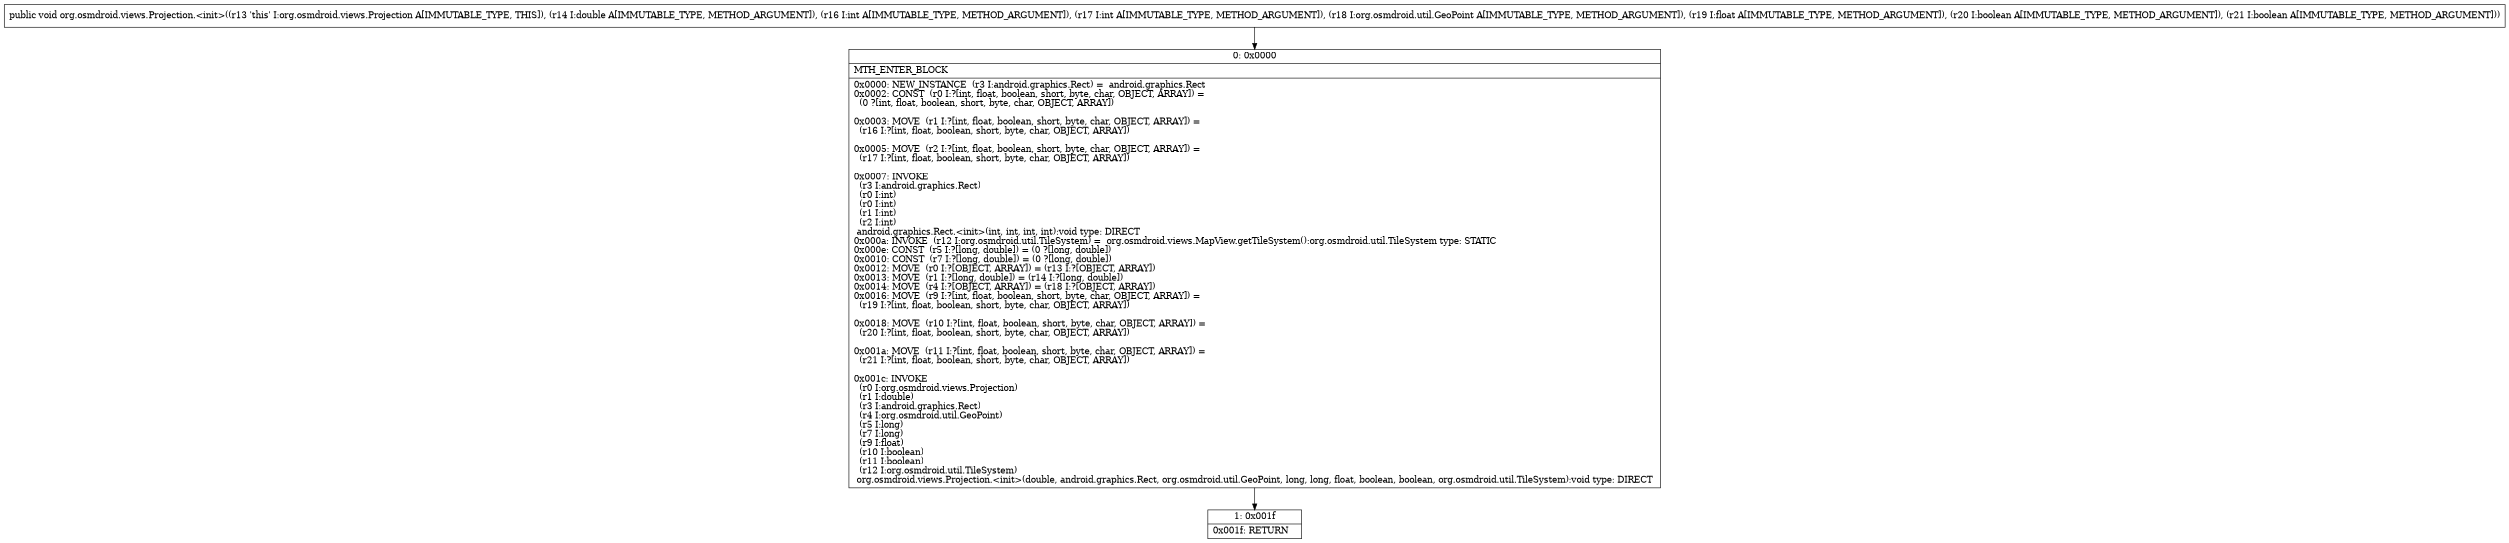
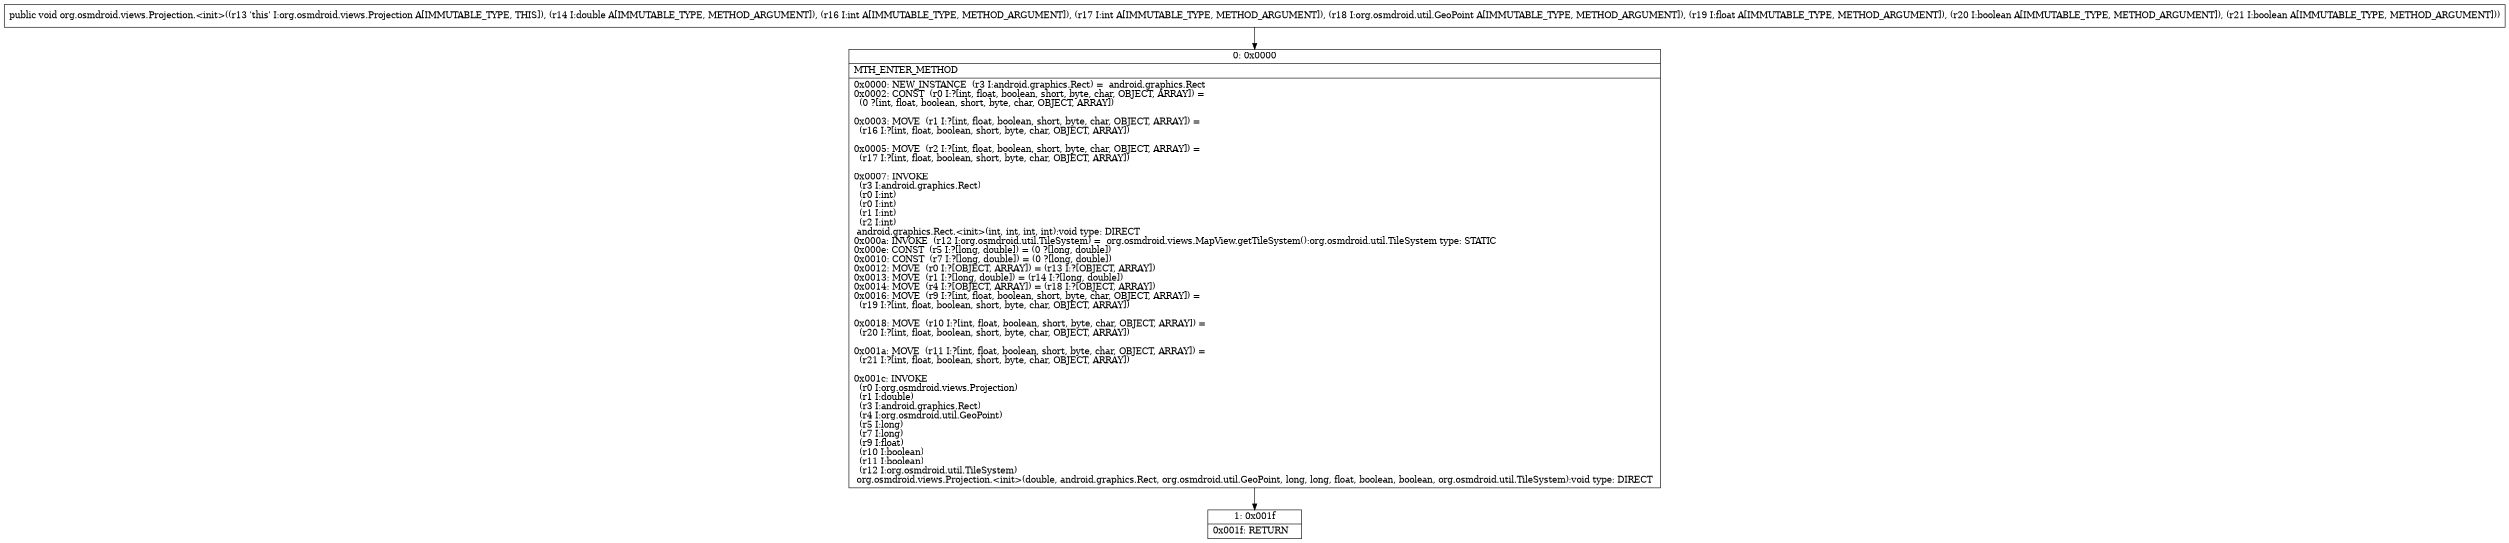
node "0: 0x0000": text "MTH_ENTER_BLOCK" -> "MTH_ENTER_METHOD"
